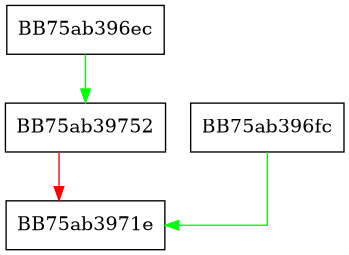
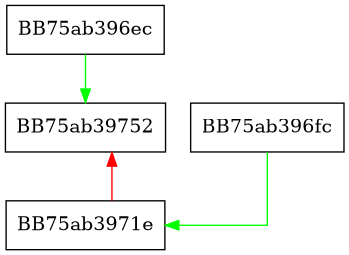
edge "BB75ab39752" -> "BB75ab3971e": reversed
